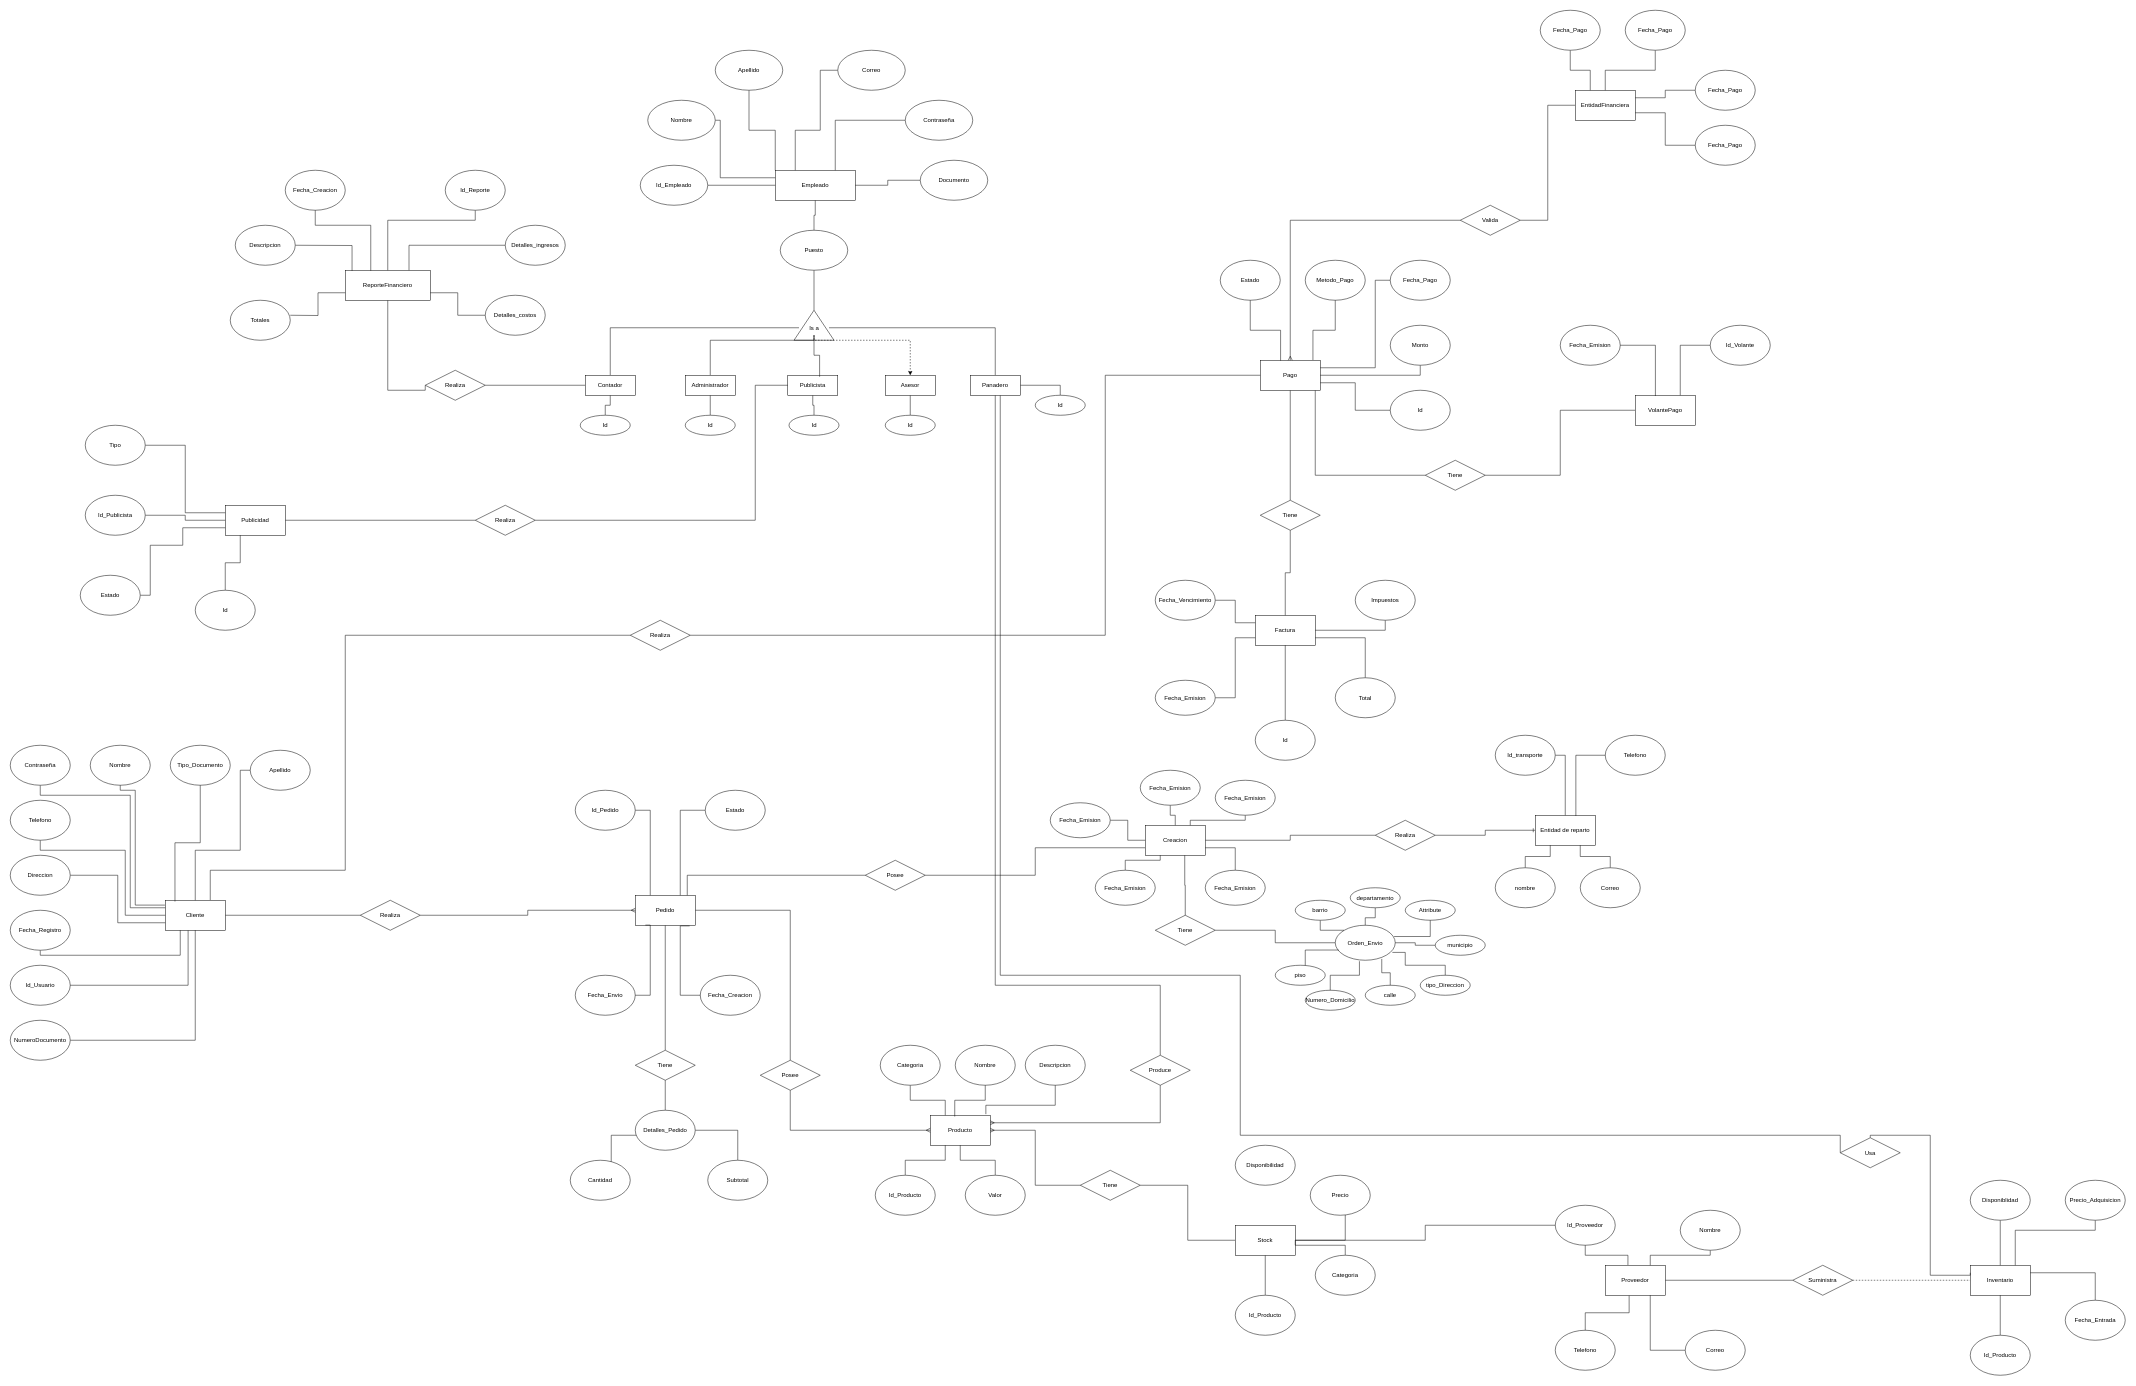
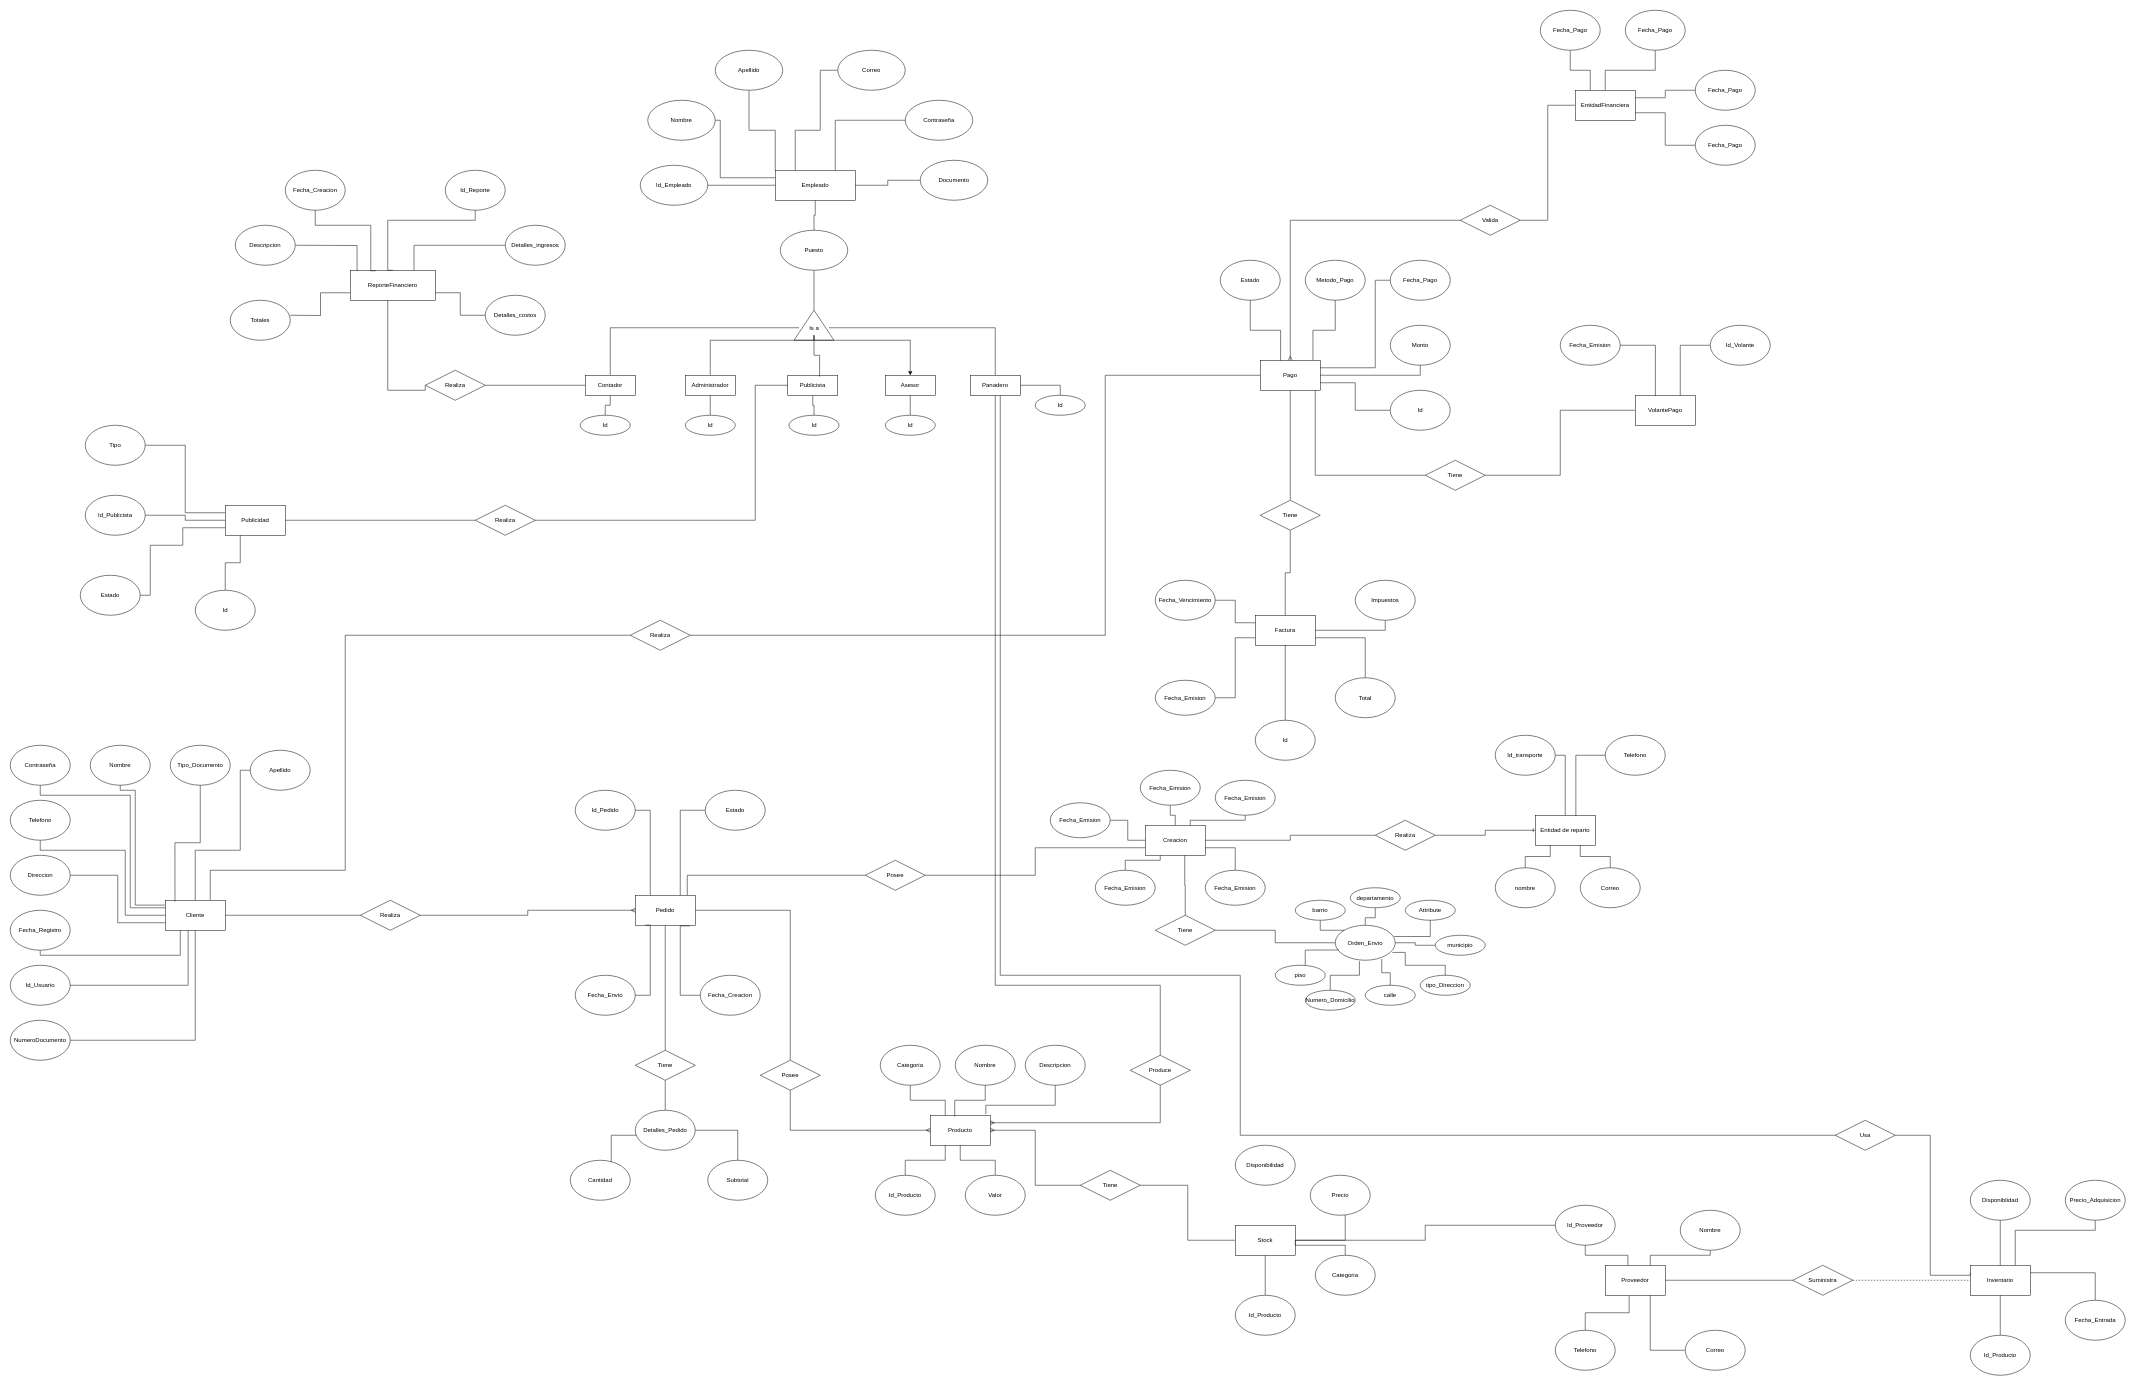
node "ReporteFinanciero": moved (388, 285) -> (393, 285)
edge "Is a" -> "Asesor": style dashed -> solid
node "Usa": moved (1870, 1153) -> (1865, 1135)
